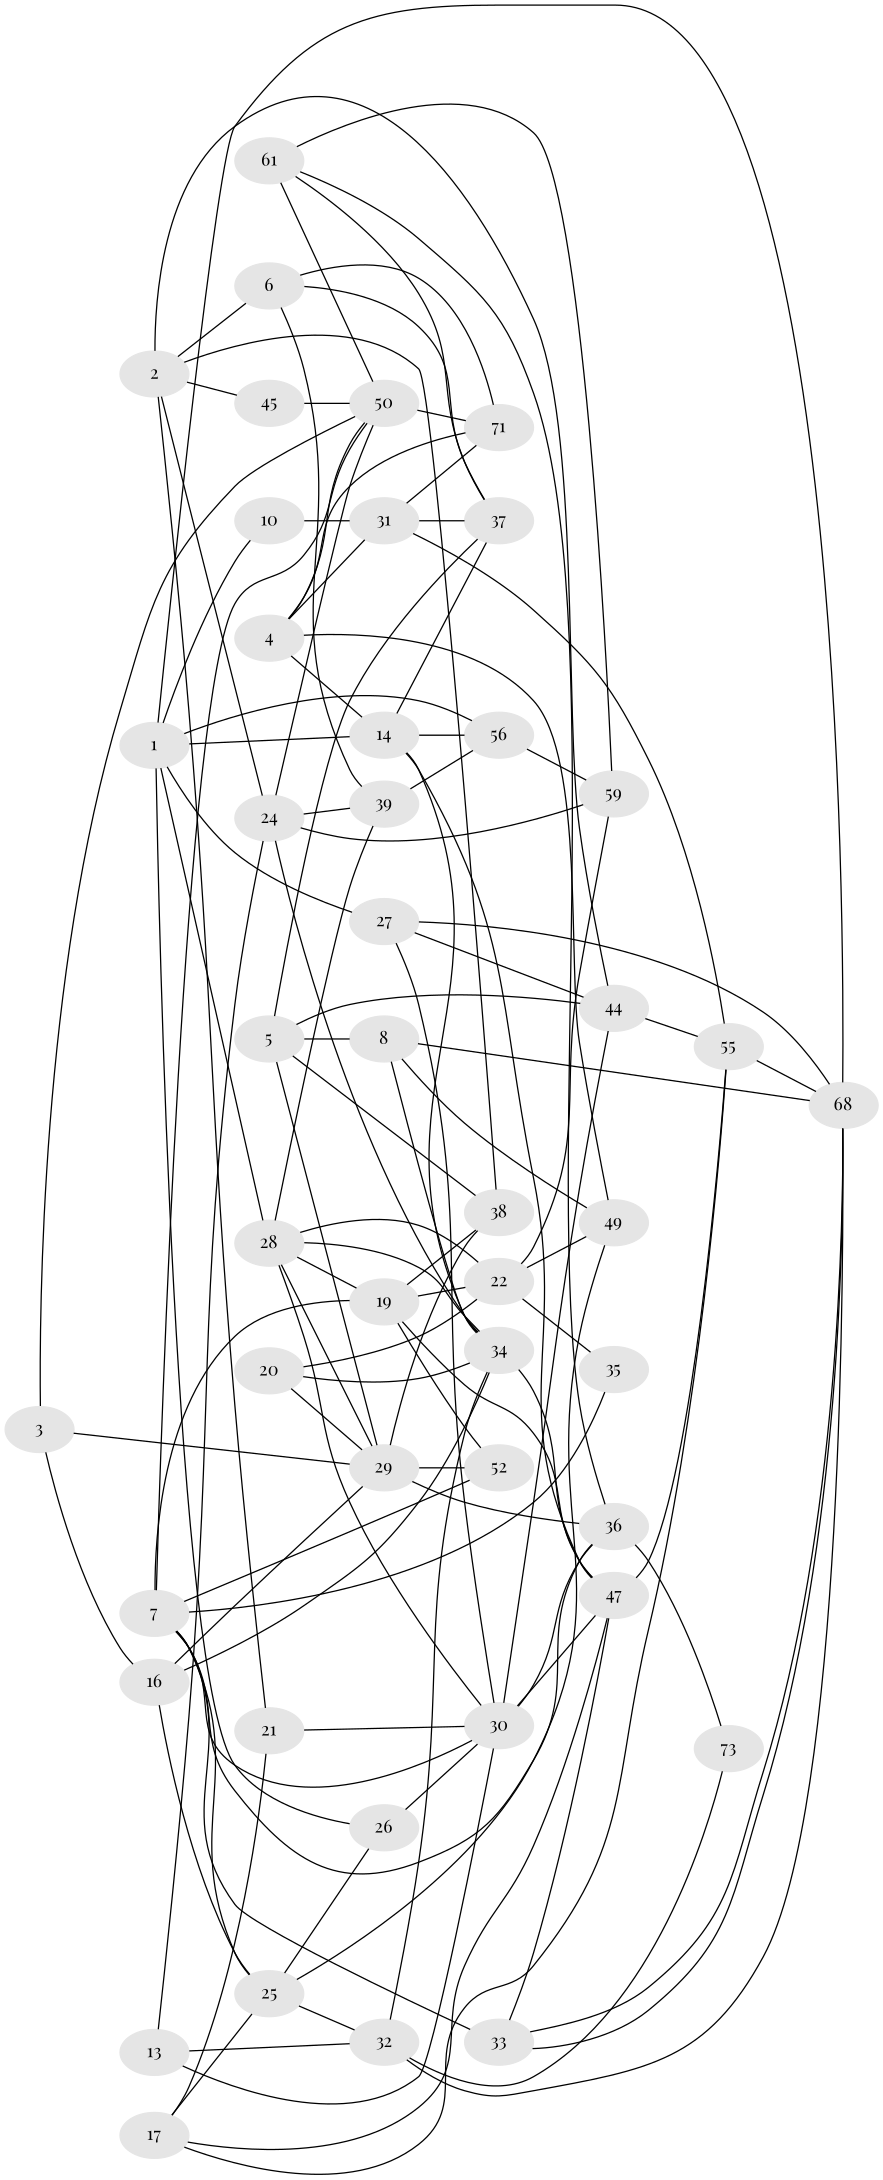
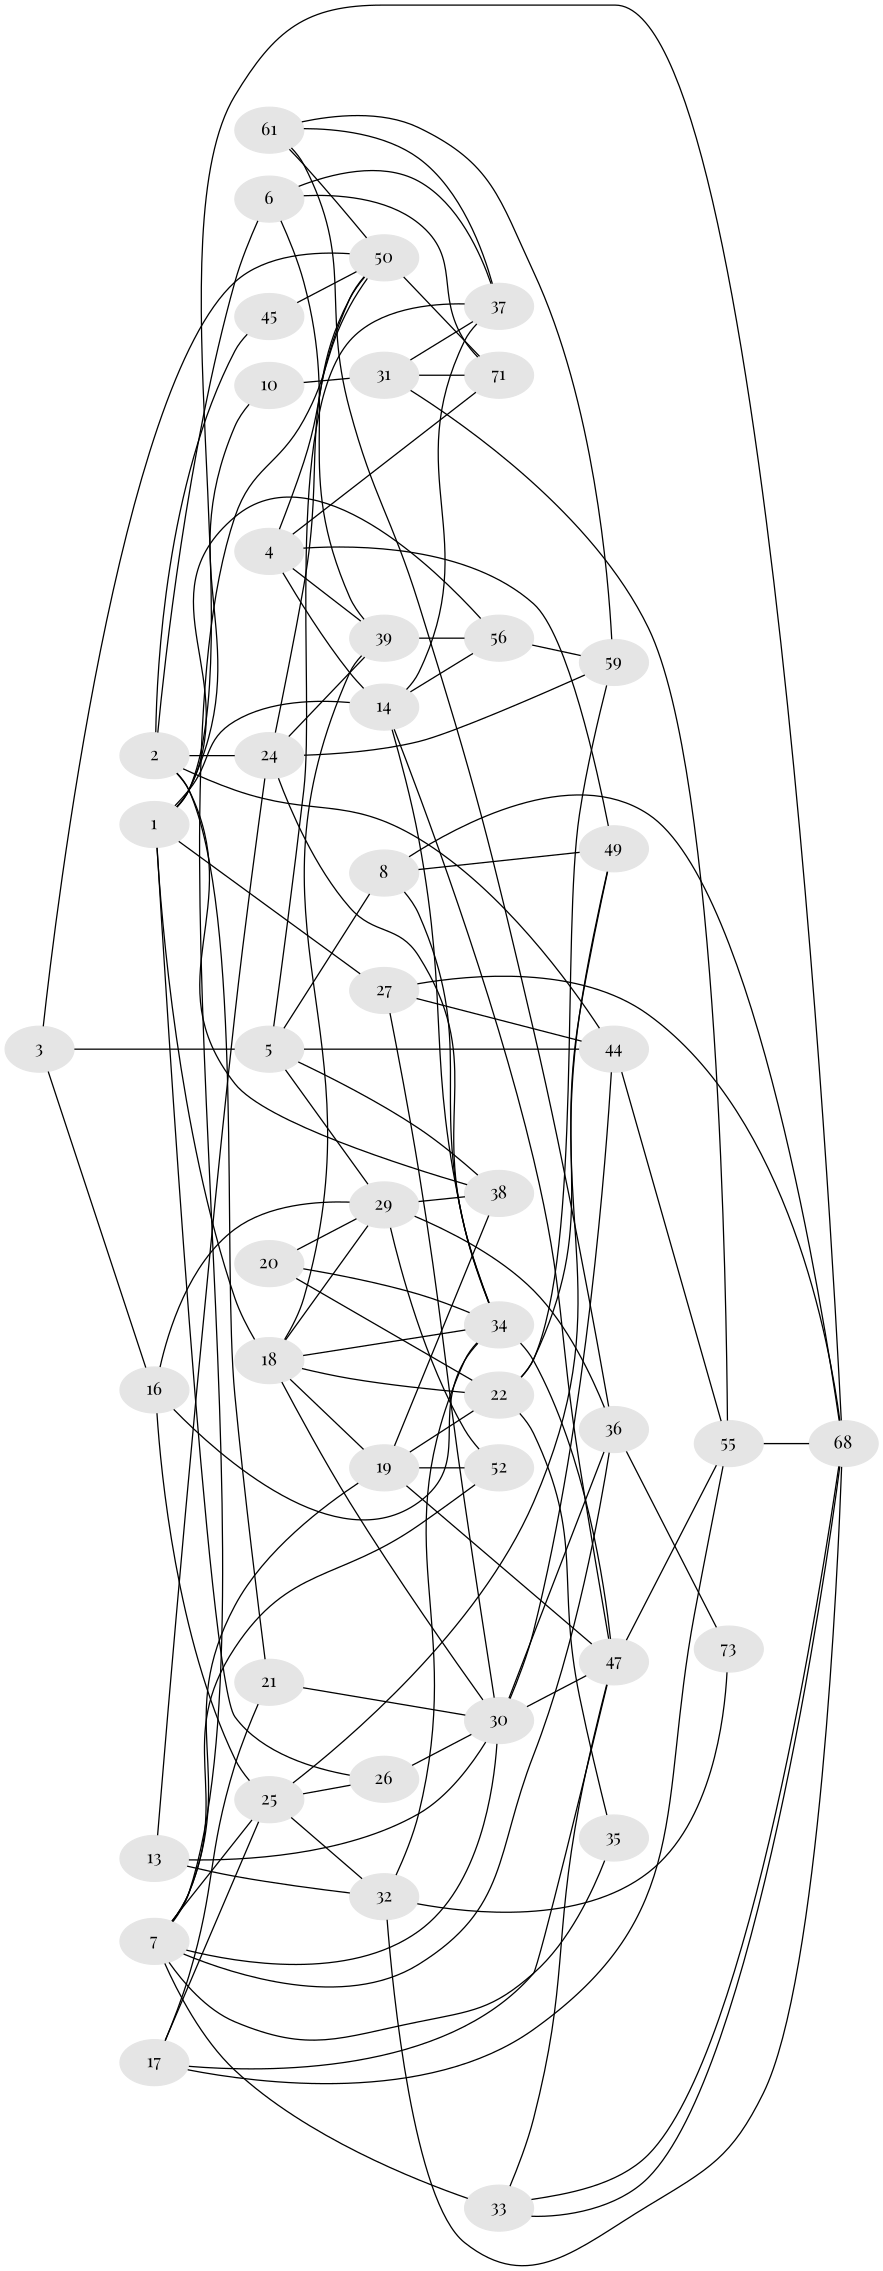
edge "31" -- "4": now "39" -- "4"
node "28": label "28" -> "18"
edge "3" -- "29": now "3" -- "5"
